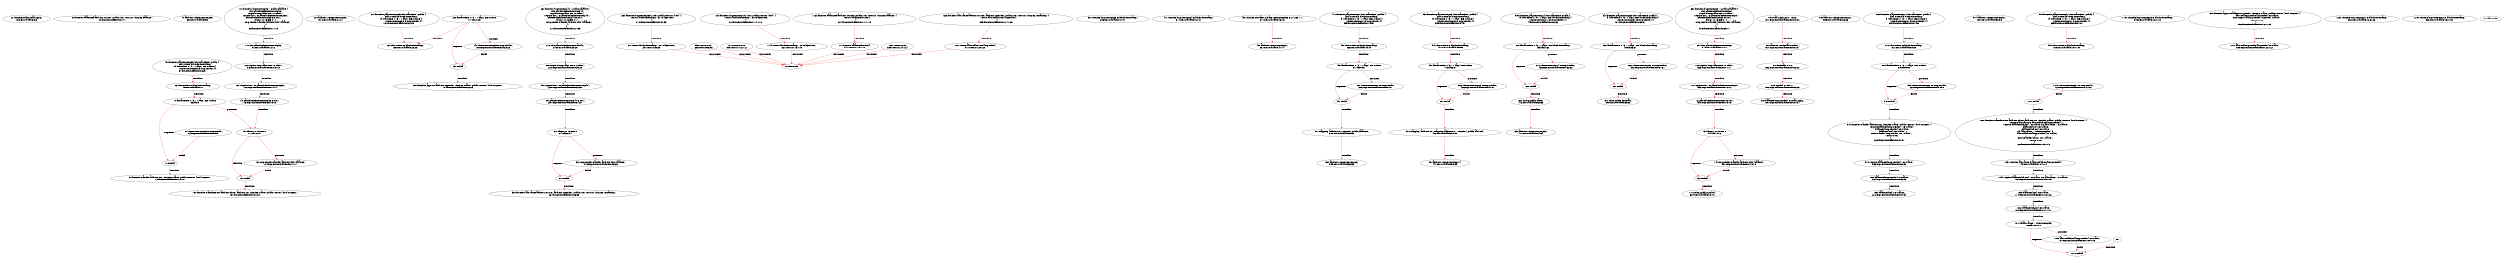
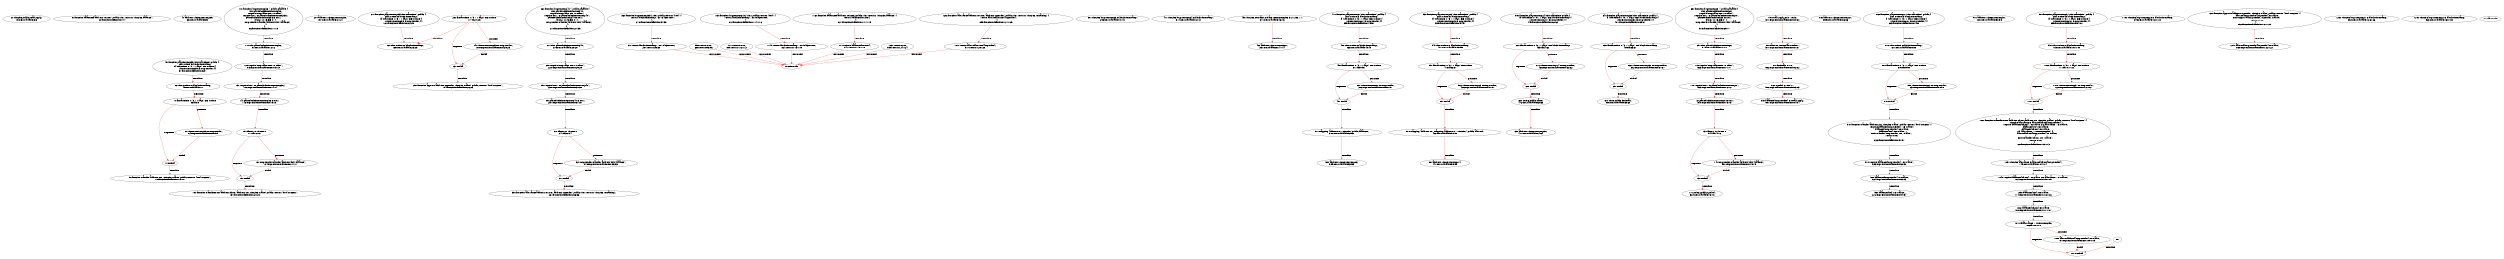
node "27_ uint pastBlockTime_constant40; 215-new_variable-28-28": label "27_ uint pastBlockTime_constant40; 215-new_variable-28-28" -> "27_ uint pastBlockTime_tmstmp40; 215-new_variable-28-28"
node "46_ address winner_tmstmp7; 351-new_variable-47-47": label "46_ address winner_tmstmp7; 351-new_variable-47-47" -> "46_ address winner_tmstmp7; 351-new_balances-47-47"
node "100_ if_startTime + (5 * 1 days) == _vtime 711-if-101-102": added
edge "7_ if_startTime + (5 * 1 days) == _vtime 53-if-8-9" -> "15_ if_now % 15 == 0 117-if-16-18": now "7_ if_startTime + (5 * 1 days) == _vtime 53-if-8-9" -> "8_ winner_tmstmp39 = msg.sender; 64-expression_statement-9-9"
edge "15_ if_now % 15 == 0 117-if-16-18" -> "15_ end_if": label "exit_line" -> "neg_next"
